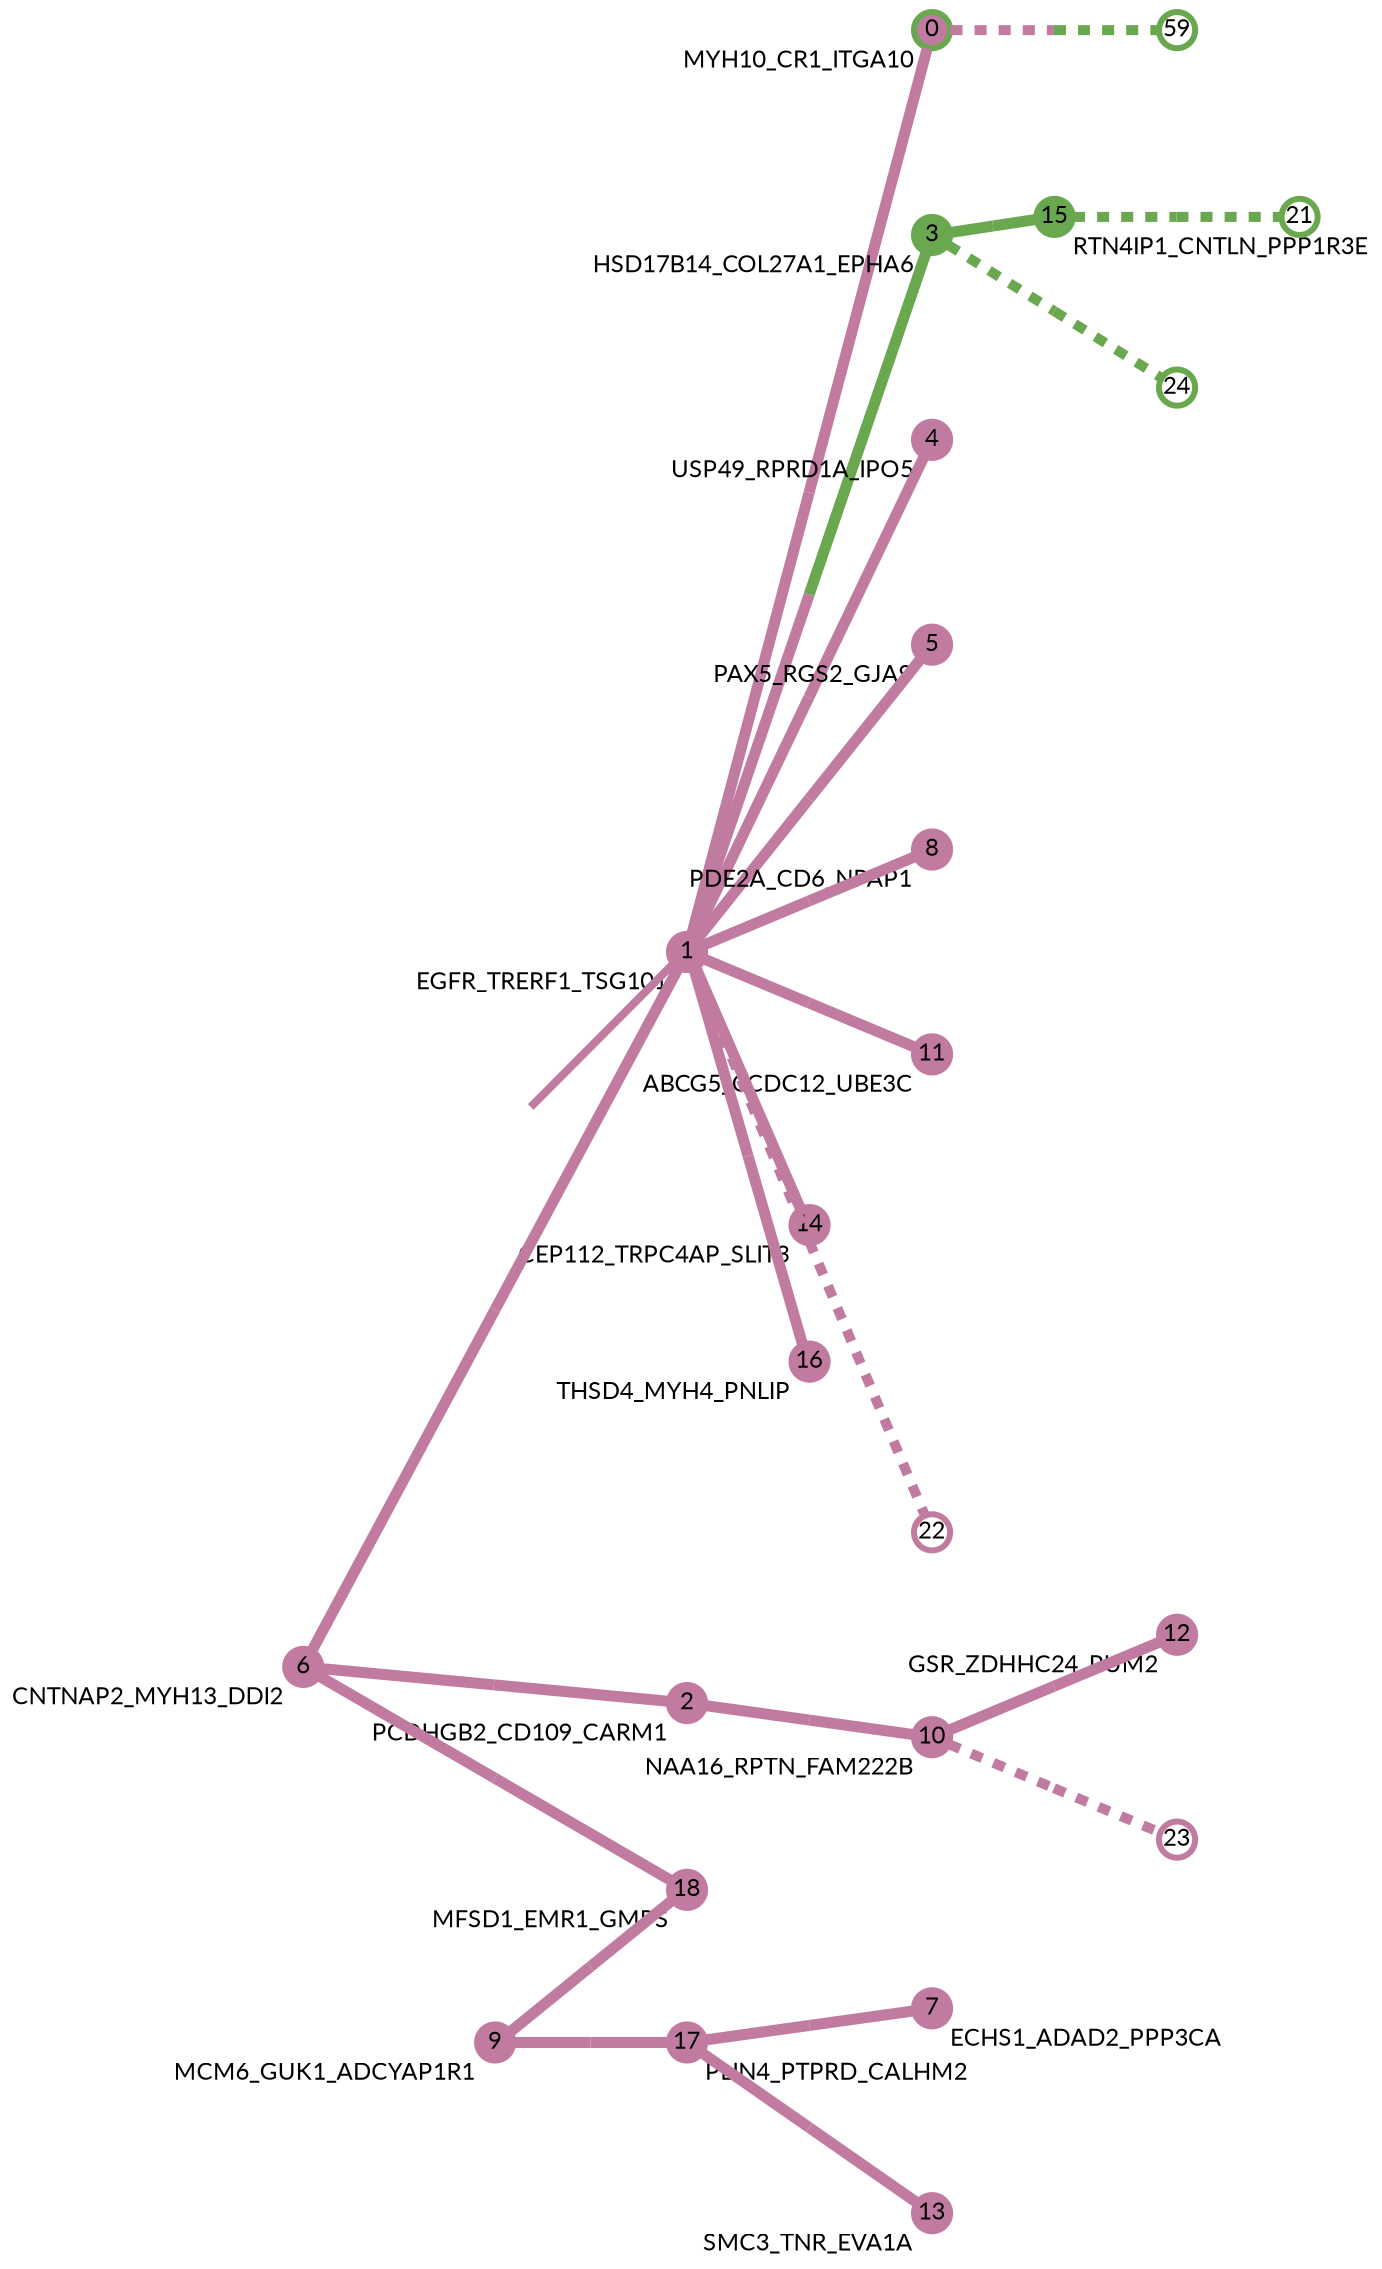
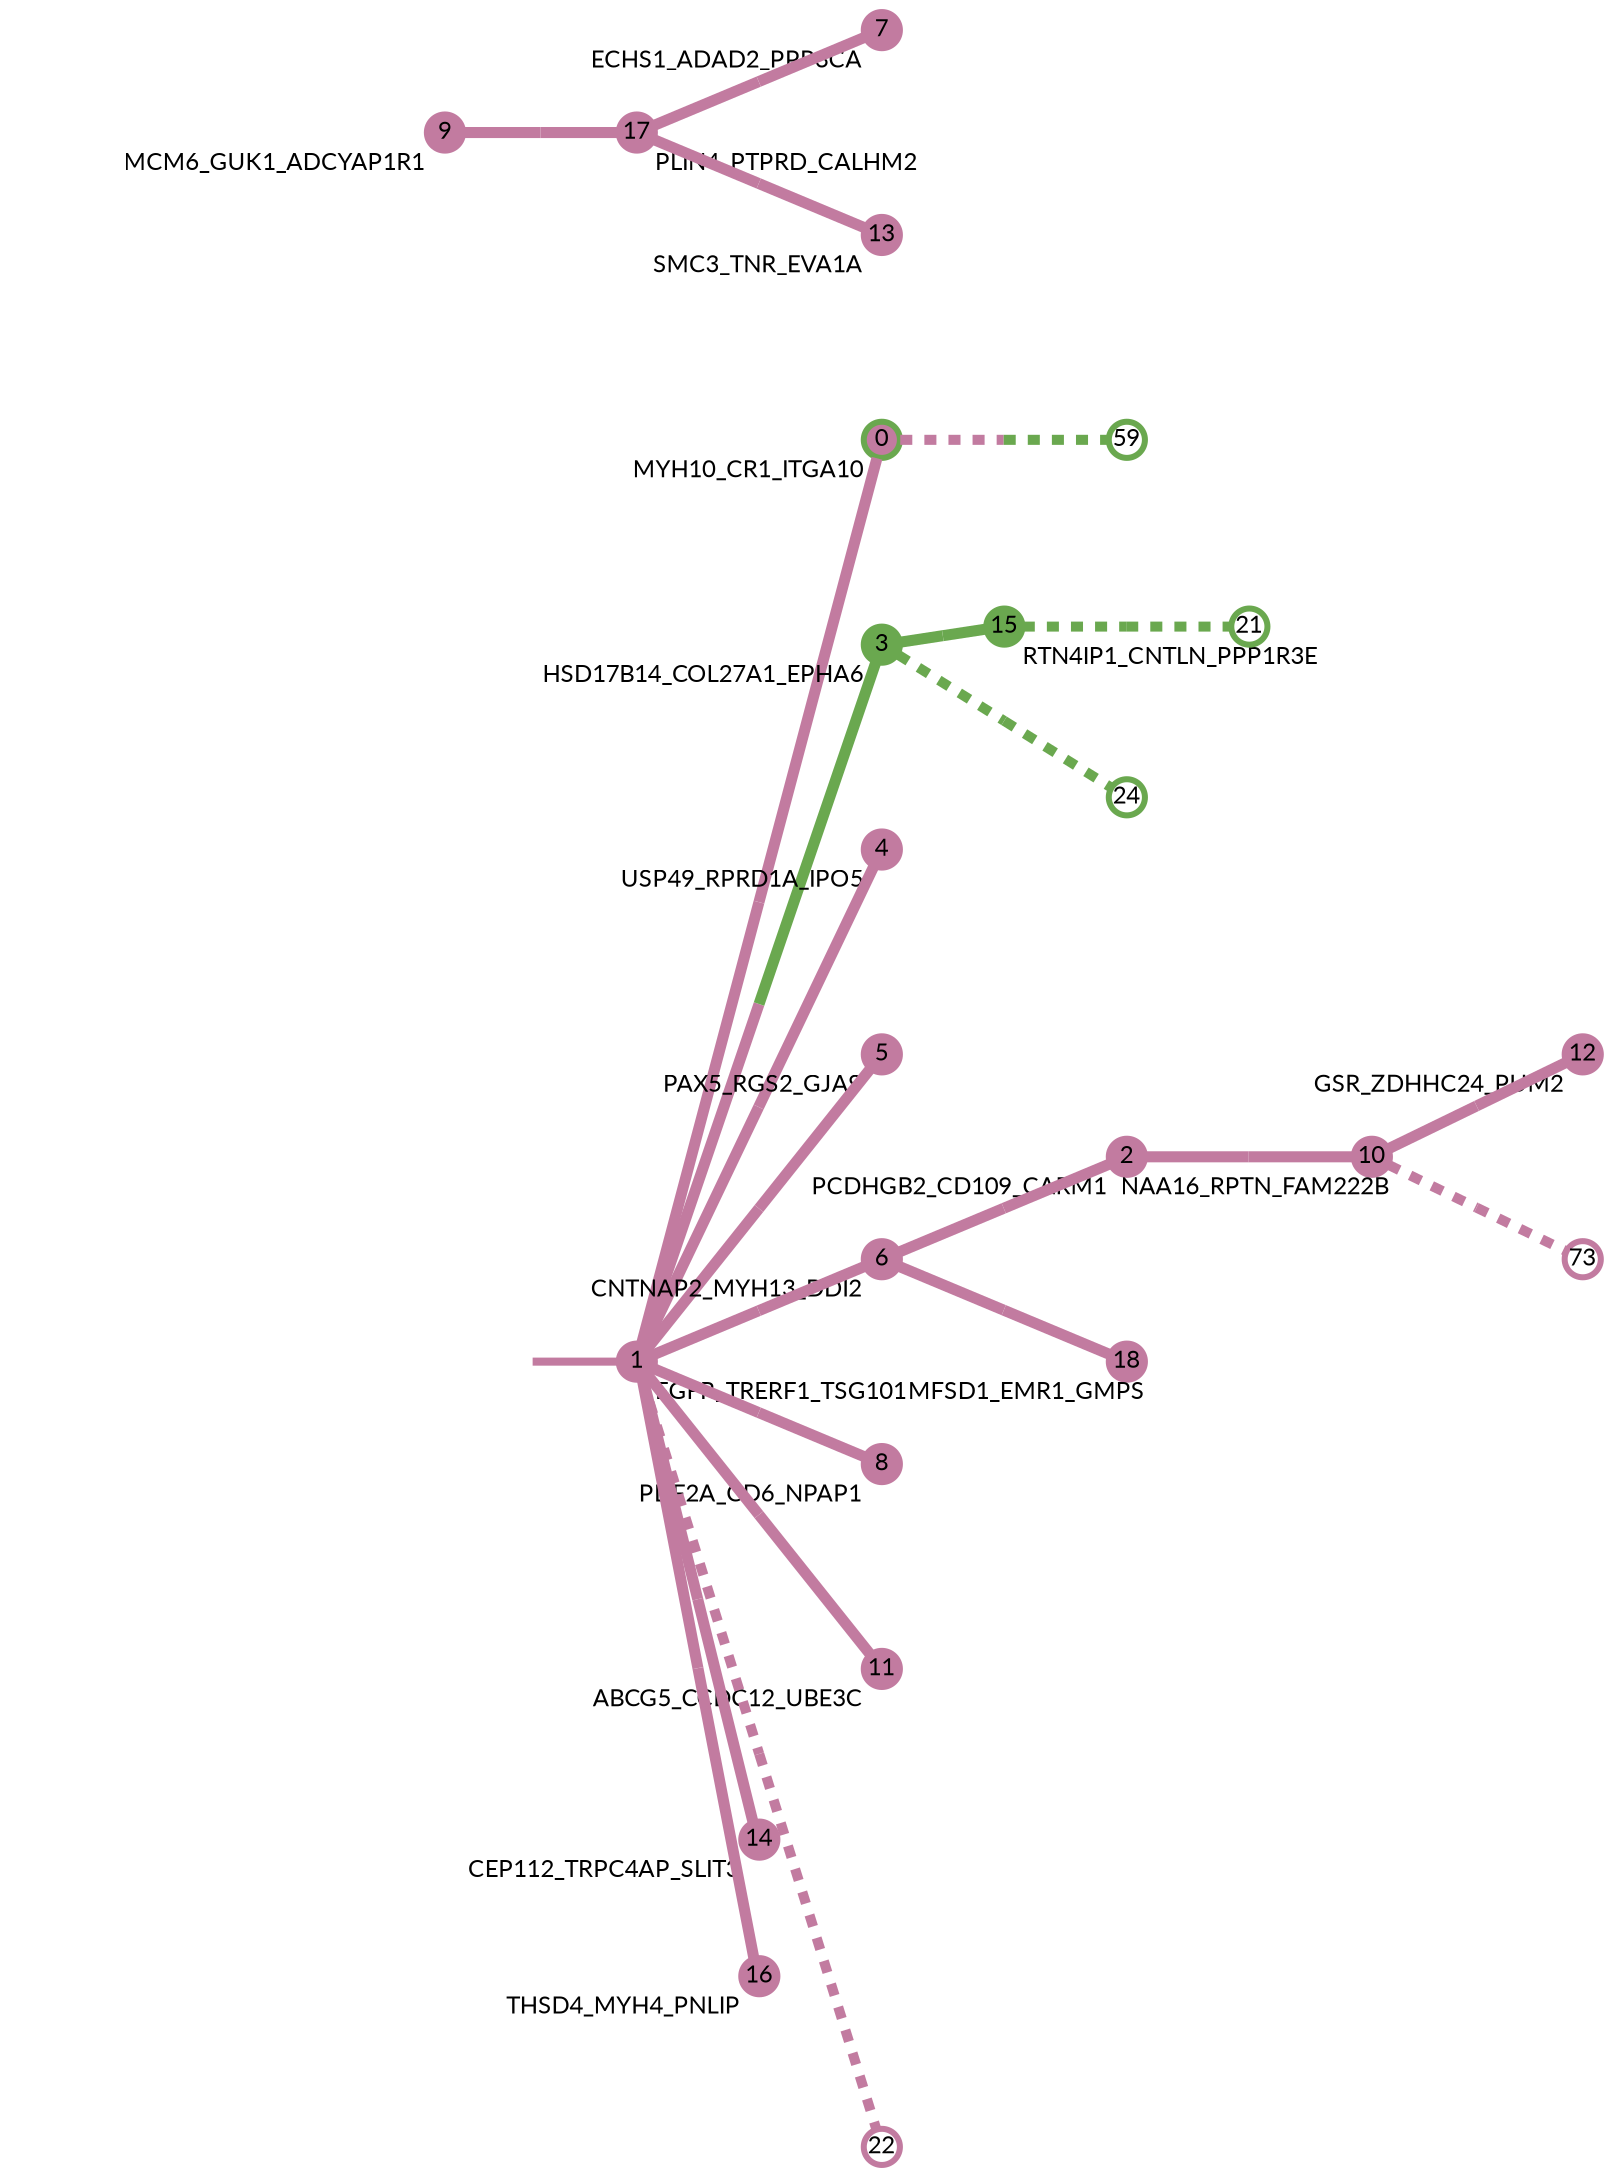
edge "6 CNTNAP2_MYH13_DDI2" -> "1 EGFR_TRERF1_TSG101": reversed
node "23": label "23" -> "73"
edge "9 MCM6_GUK1_ADCYAP1R1" -> "18 MFSD1_EMR1_GMPS": removed
